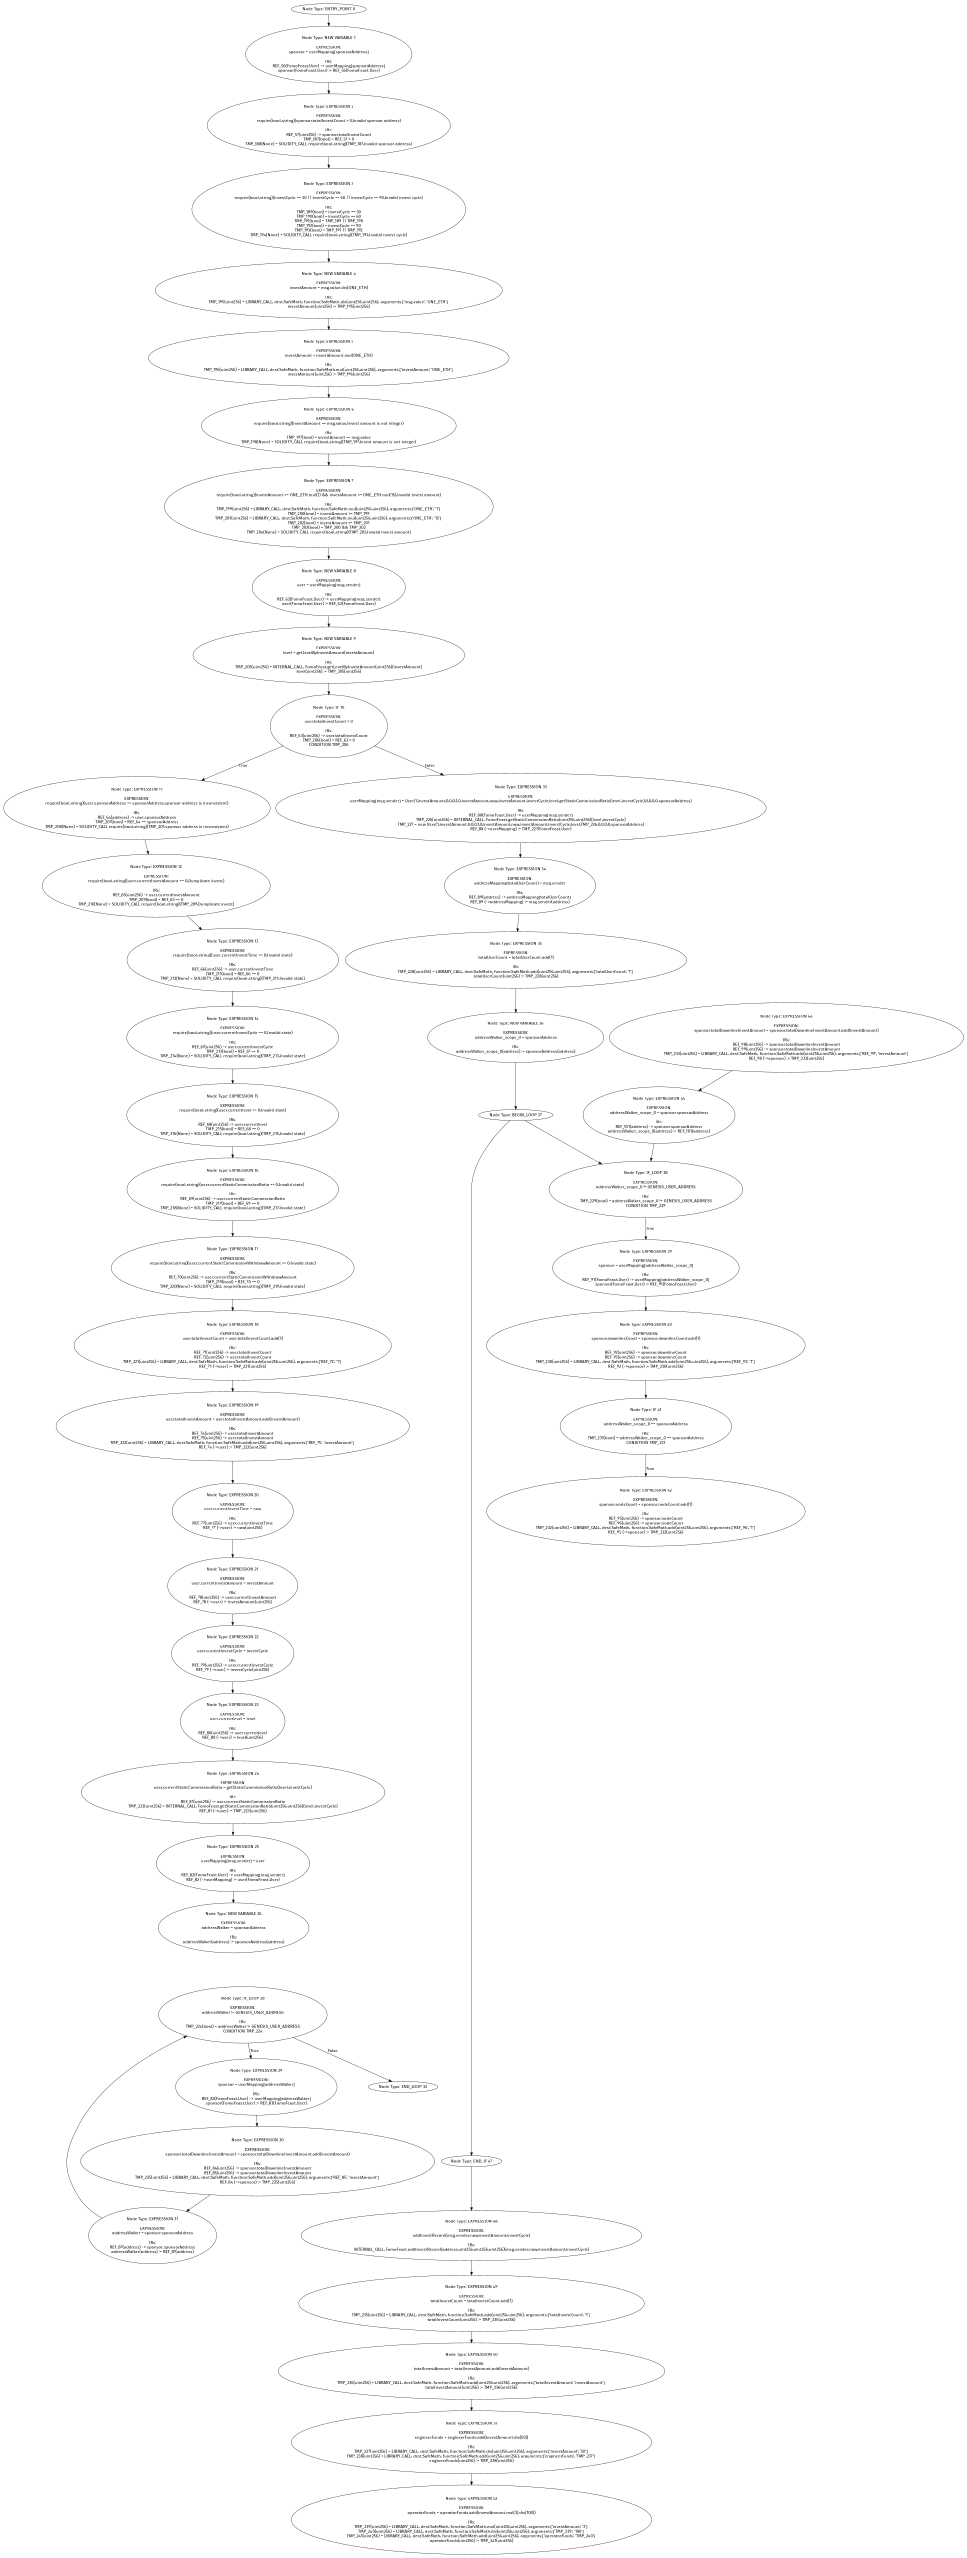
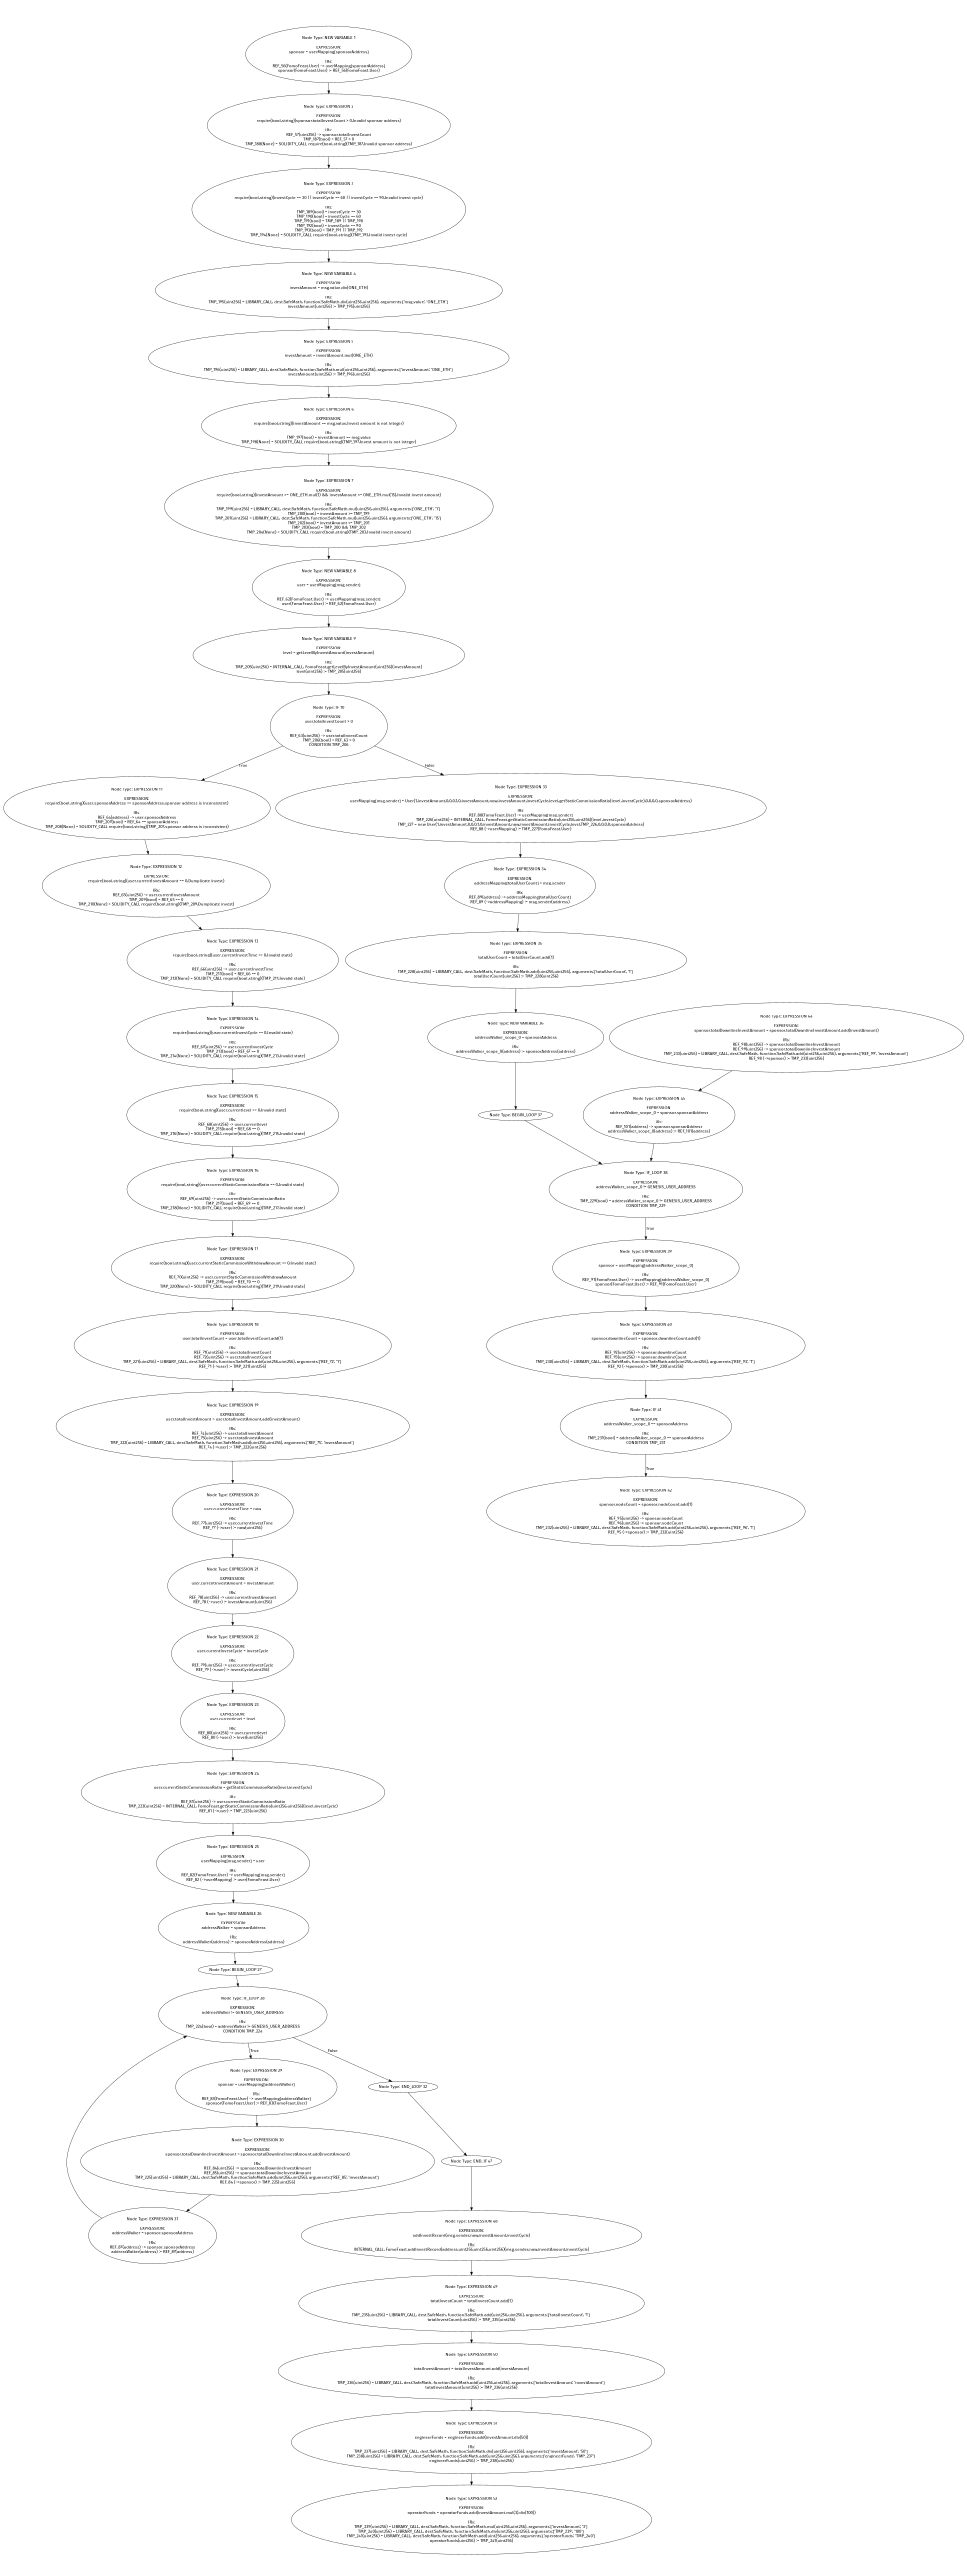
node "Node Type: ENTRY_POINT 0": removed
edge "Node Type: BEGIN_LOOP 37" -> "Node Type: END_IF 47": now "Node Type: END_LOOP 32" -> "Node Type: END_IF 47"
node "Node Type: BEGIN_LOOP 27": added
